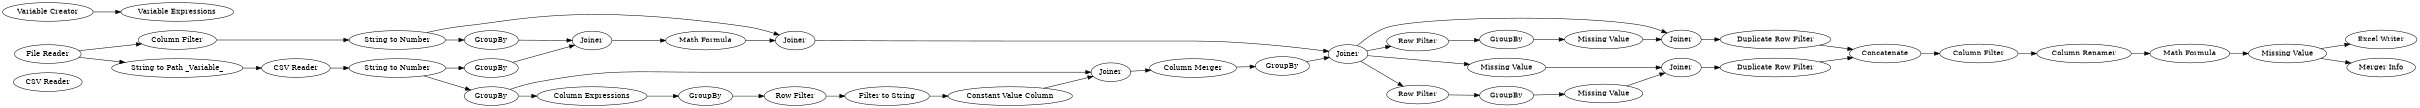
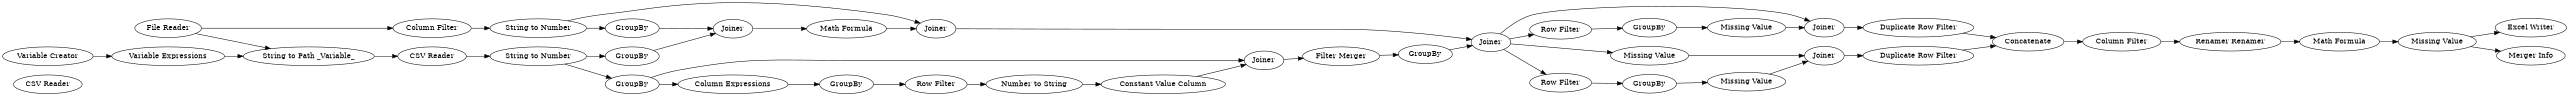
node "Column Renamer": label "Column Renamer" -> "Renamer Renamer"
edge "Variable Expressions" -> "String to Path _Variable_": added
node "Column Merger": label "Column Merger" -> "Filter Merger"
node "Filter to String": label "Filter to String" -> "Number to String"
